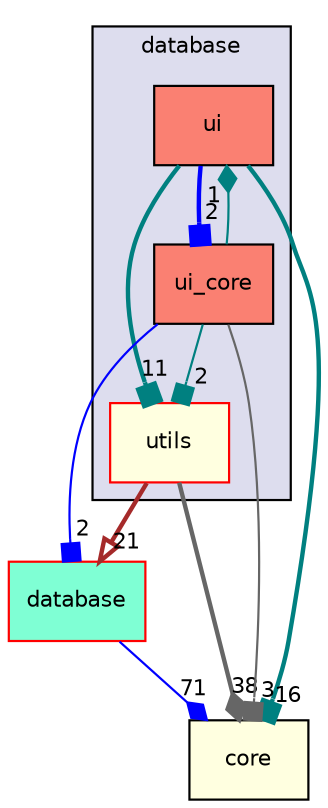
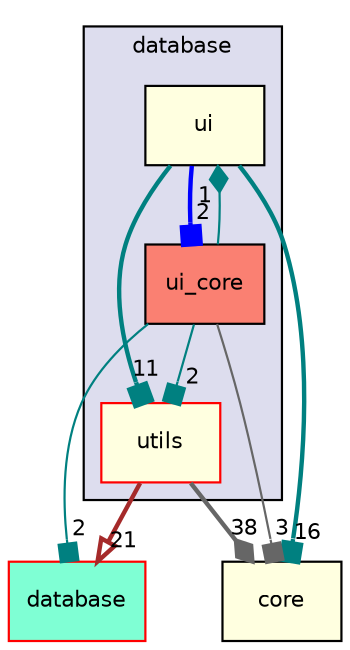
node "ui": fillcolor salmon -> lightyellow
edge "ui_core" -> "database": color blue -> teal
edge "database" -> "core": removed
